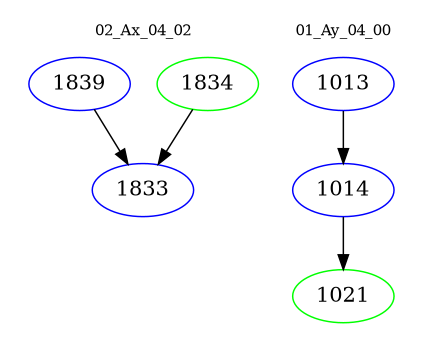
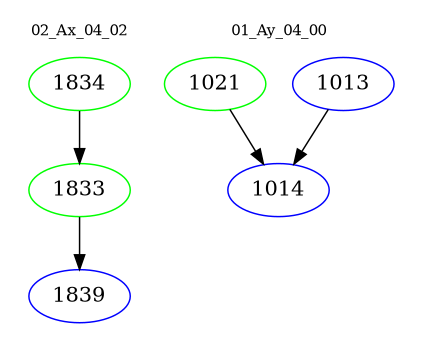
edge "1839" -> "1833": reversed
node "1833": color blue -> green
edge "1014" -> "1021": reversed
